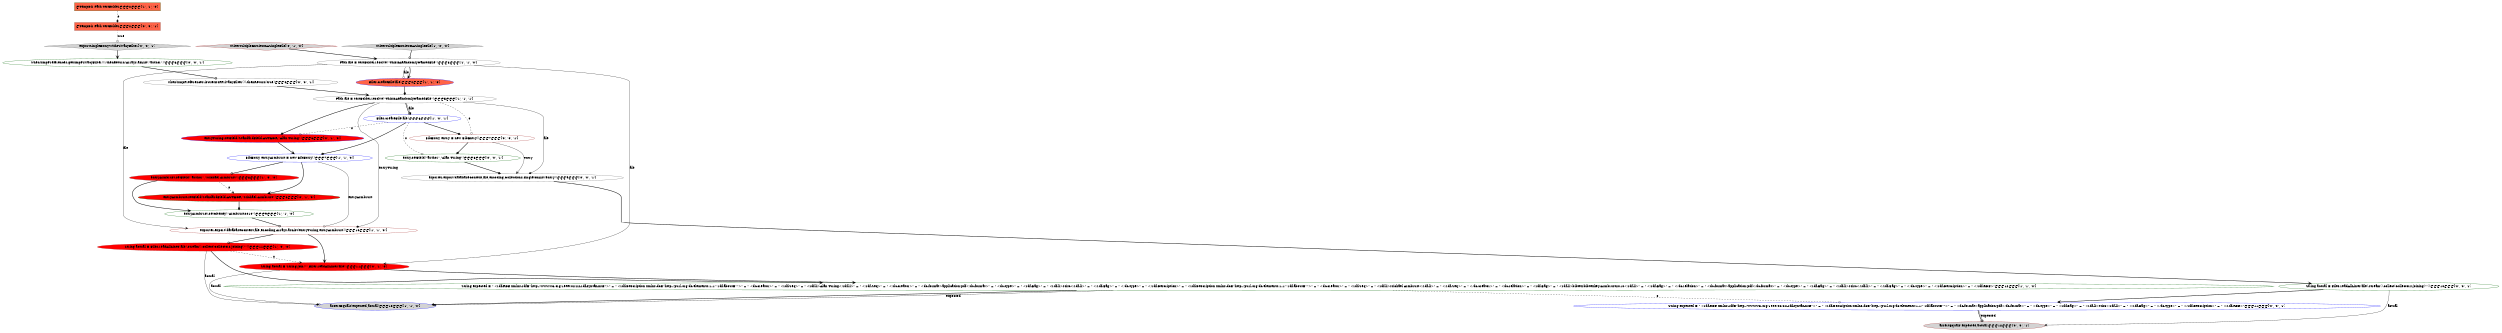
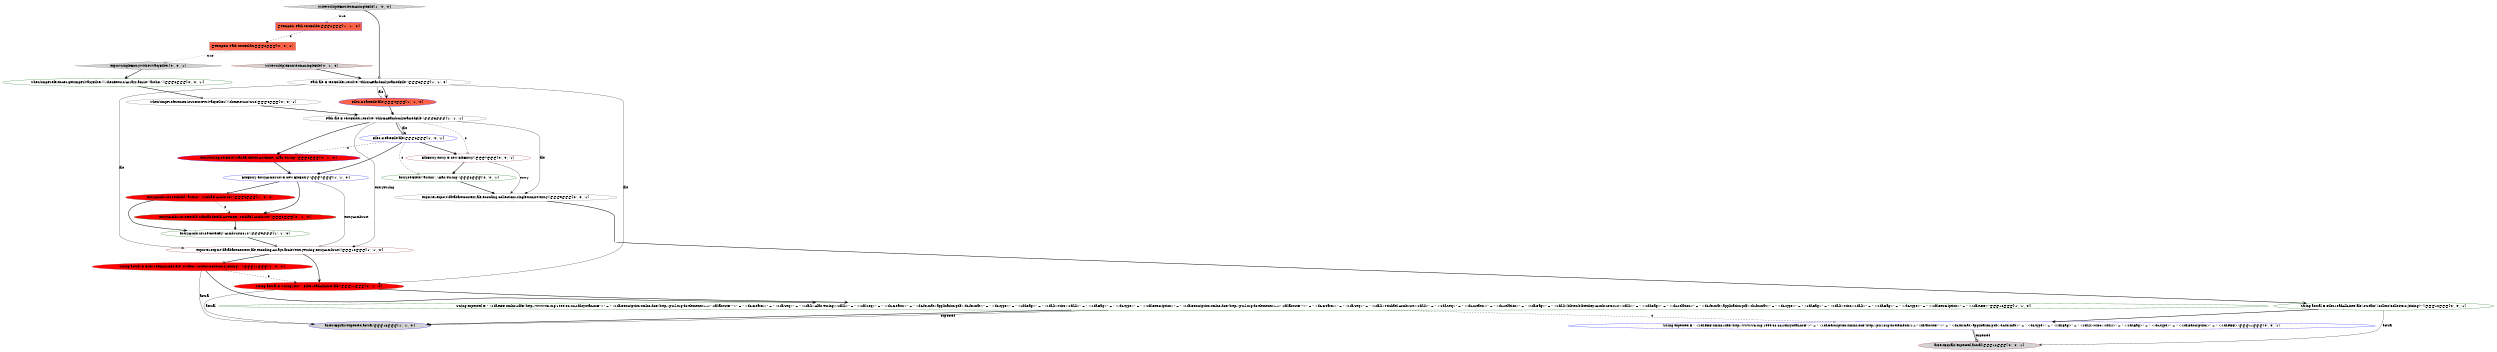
node "@TempDir Path testFolder@@@2@@@['1', '1', '0']": color darkgreen -> blue
edge "writeMultipleEntriesInASingleFile['1', '0', '0']" -> "@TempDir Path testFolder@@@2@@@['1', '1', '0']": added, label "true"
